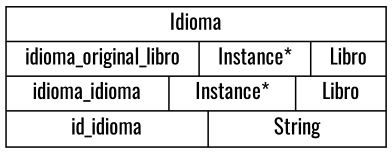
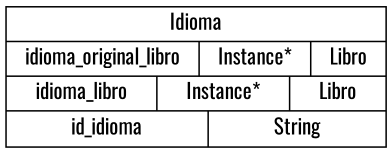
node "Idioma": text "idioma_idioma" -> "idioma_libro"
